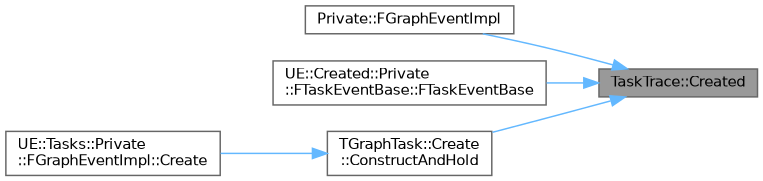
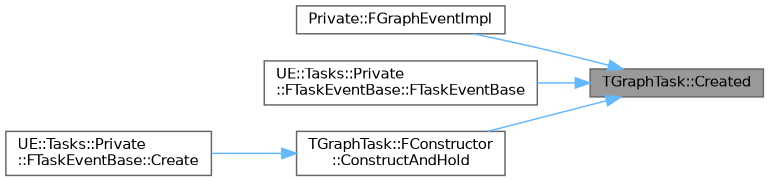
node "UE::Created::Private ::FTaskEventBase::FTaskEventBase": label "UE::Created::Private ::FTaskEventBase::FTaskEventBase" -> "UE::Tasks::Private ::FTaskEventBase::FTaskEventBase"
node "TaskTrace::Created": label "TaskTrace::Created" -> "TGraphTask::Created"
node "UE::Tasks::Private ::FGraphEventImpl::Create": label "UE::Tasks::Private ::FGraphEventImpl::Create" -> "UE::Tasks::Private ::FTaskEventBase::Create"
node "TGraphTask::Create ::ConstructAndHold": label "TGraphTask::Create ::ConstructAndHold" -> "TGraphTask::FConstructor ::ConstructAndHold"
